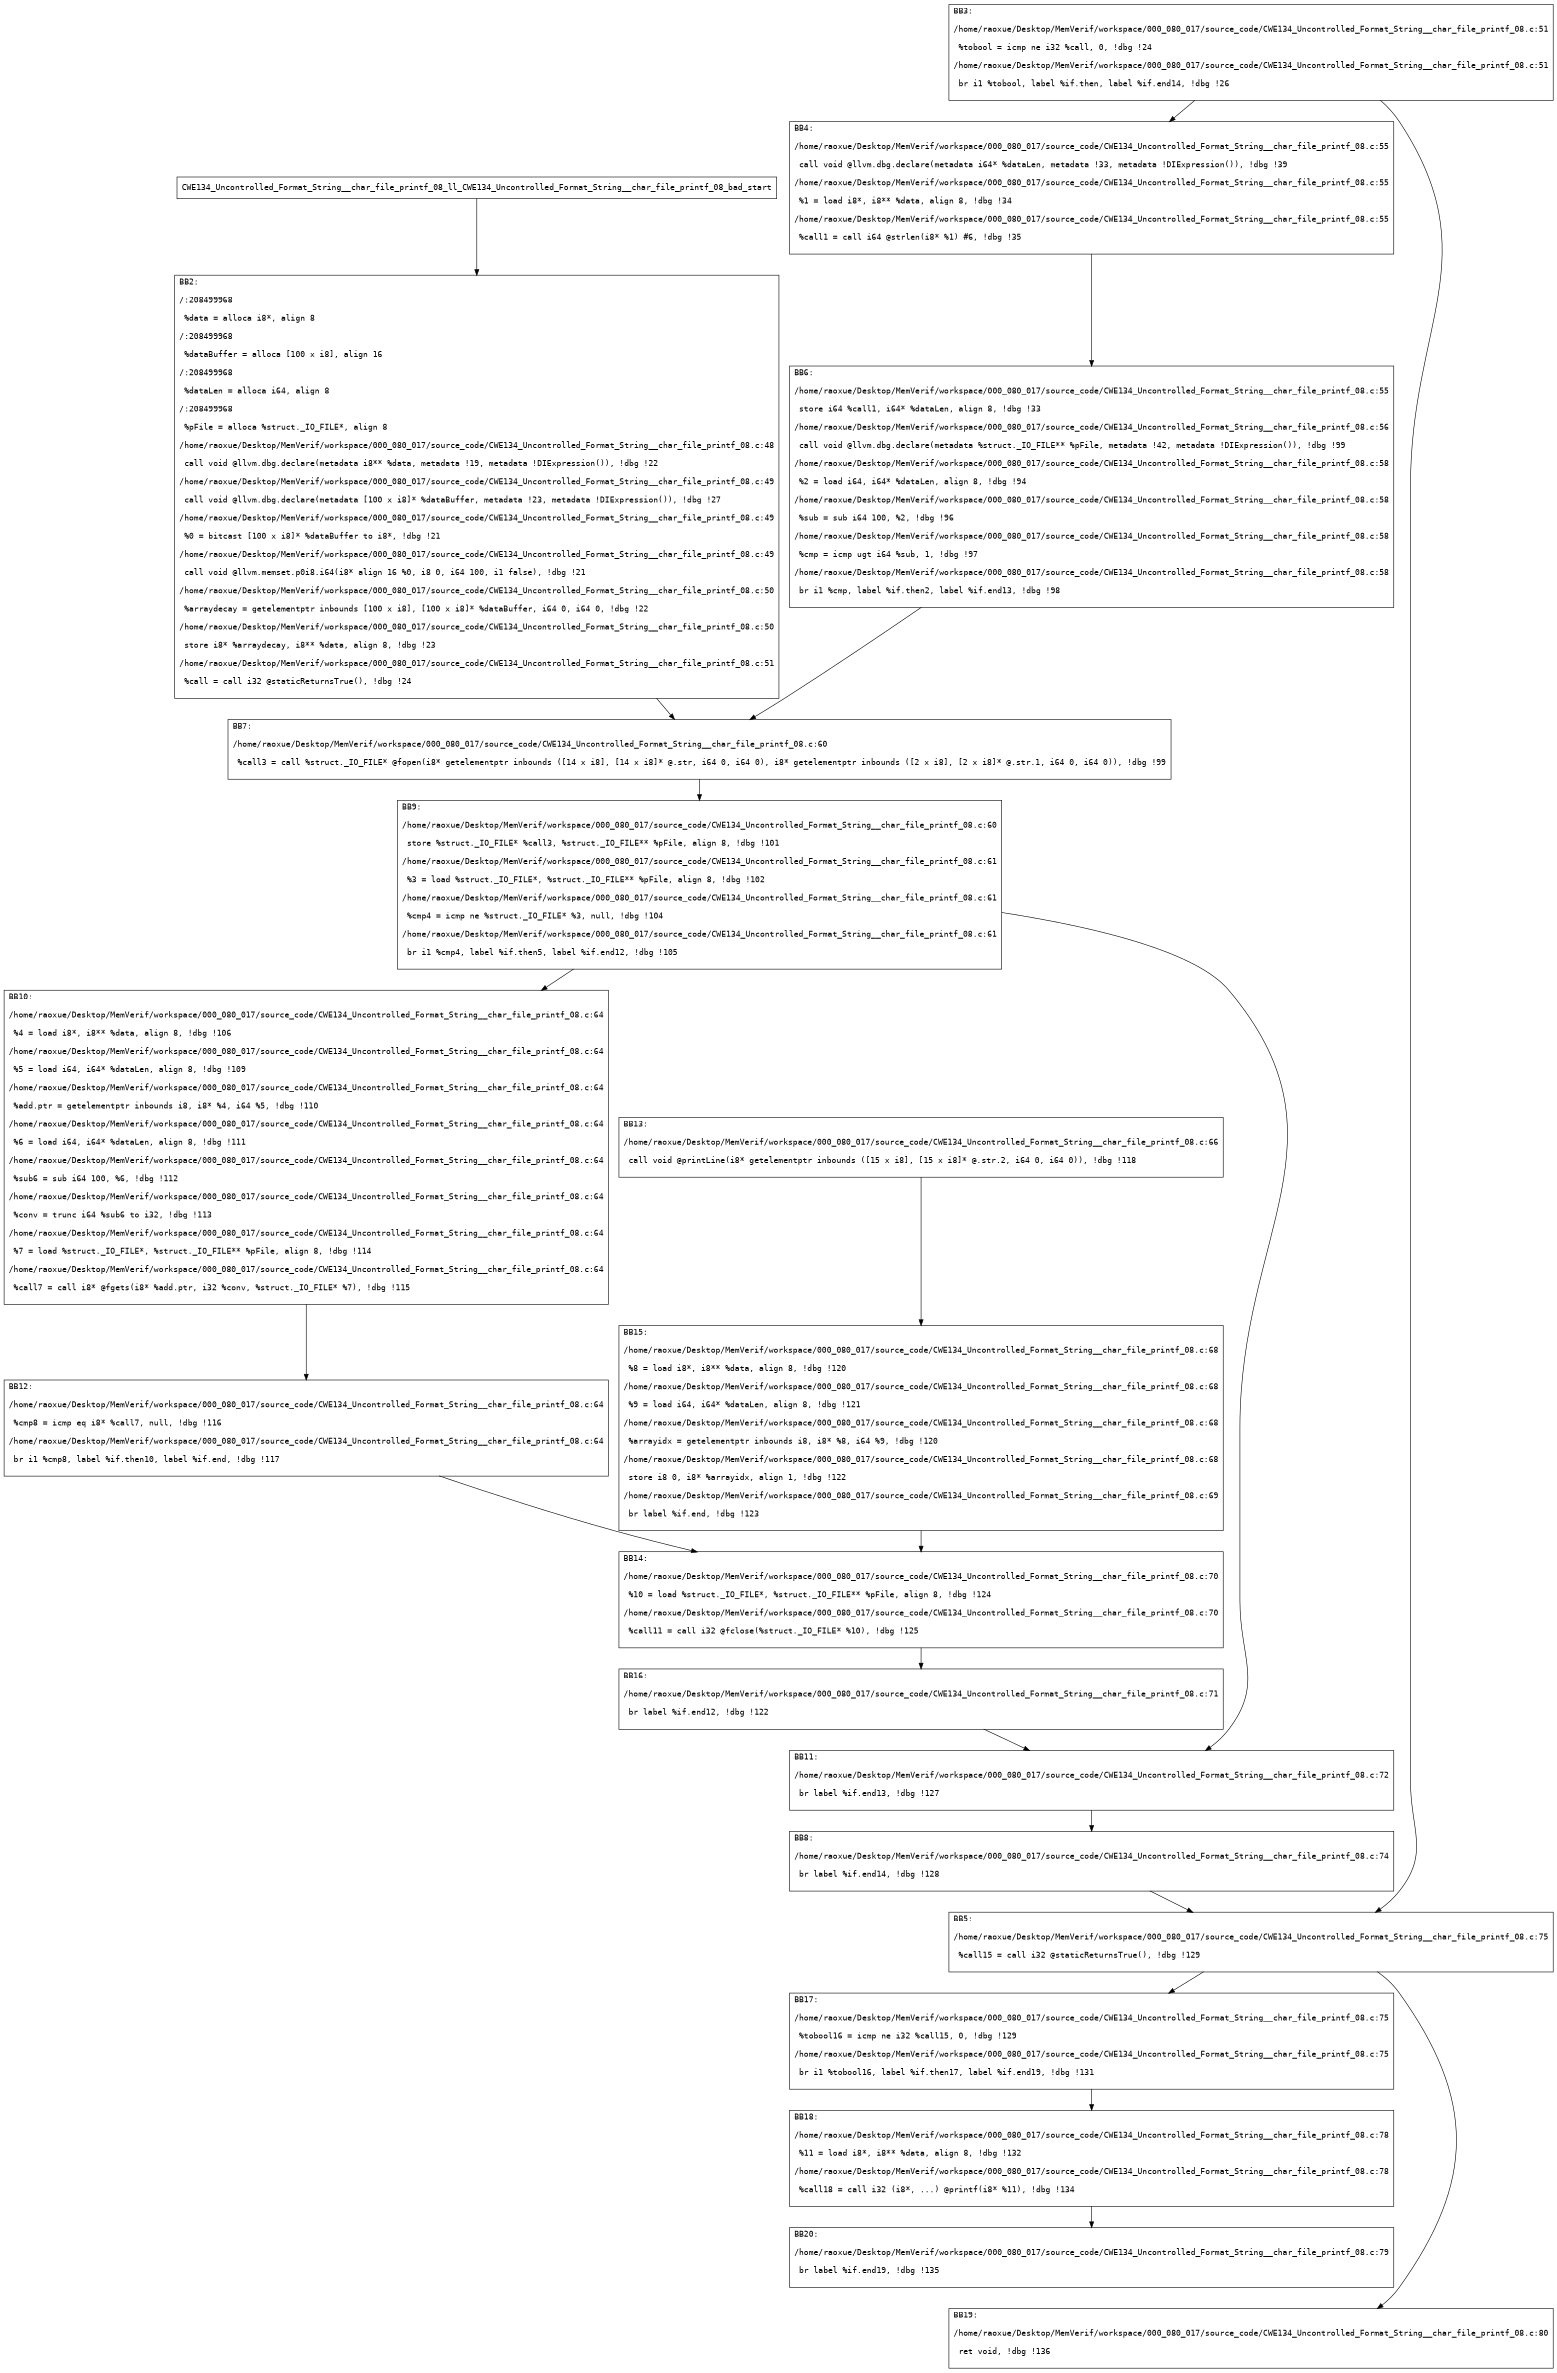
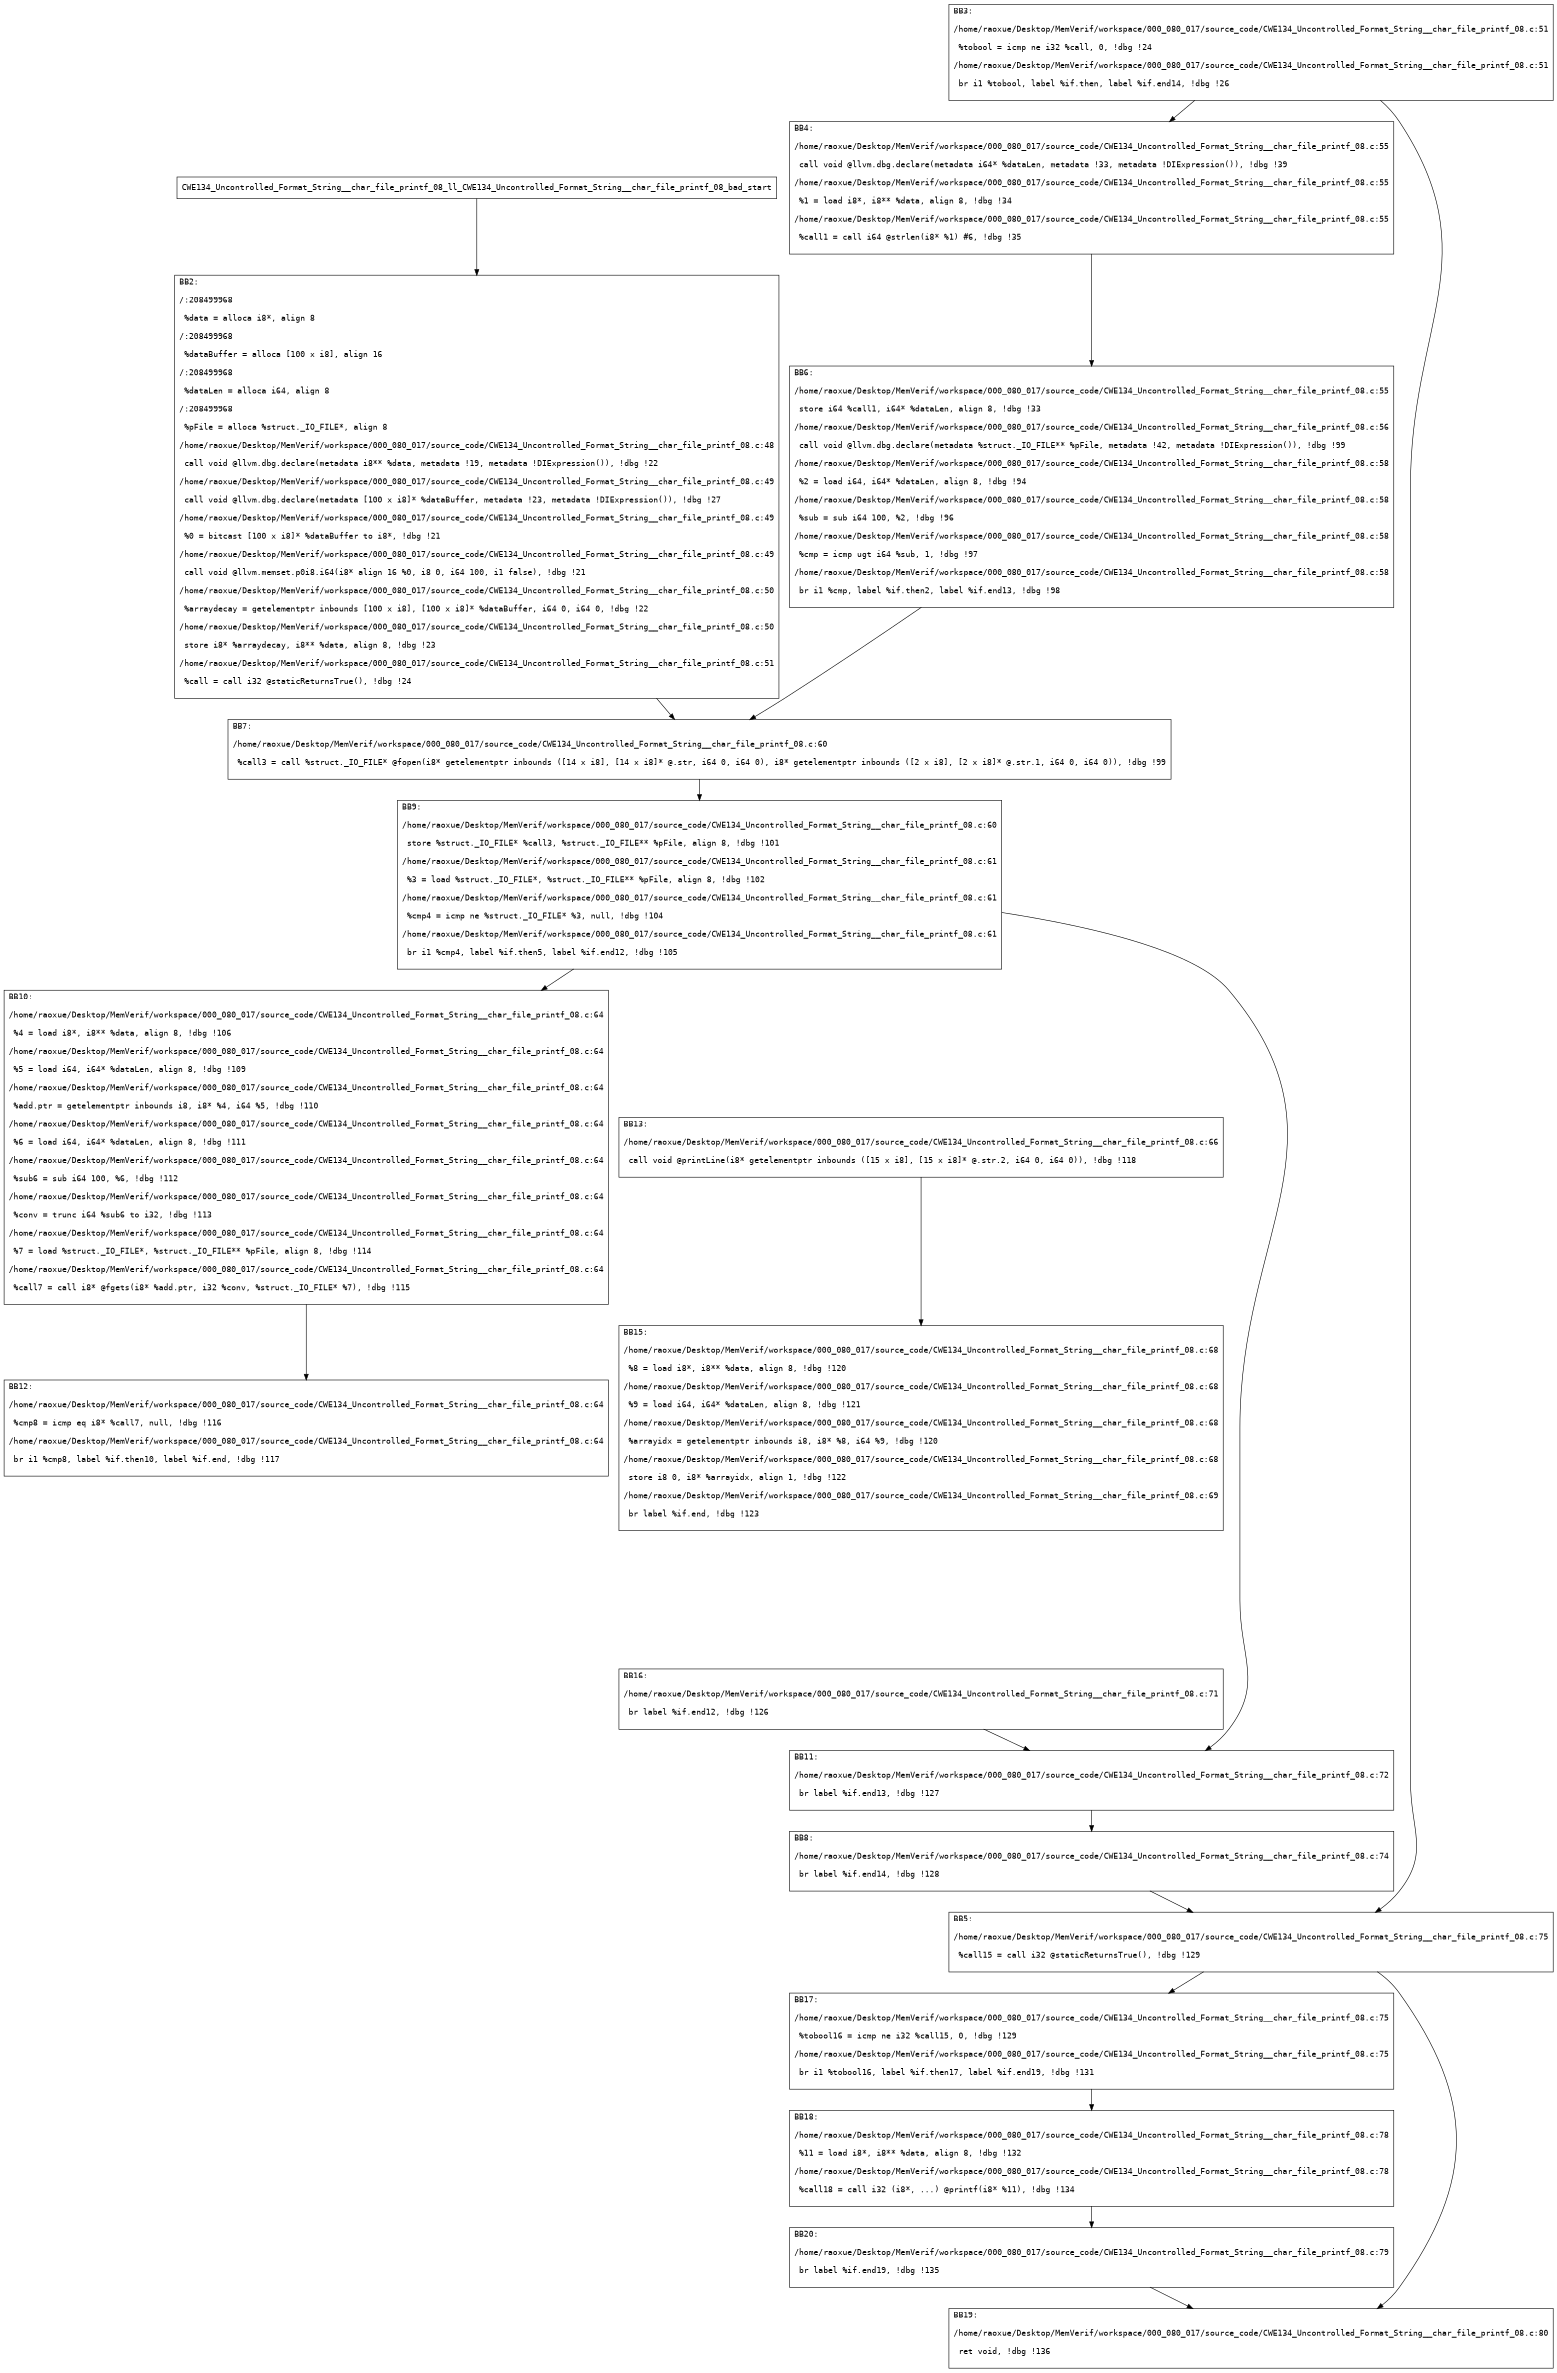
node "BB14:": removed
node "BB16:": text "br label %if.end12, !dbg !122" -> "br label %if.end12, !dbg !126"
edge "BB20:" -> "BB19:": added
